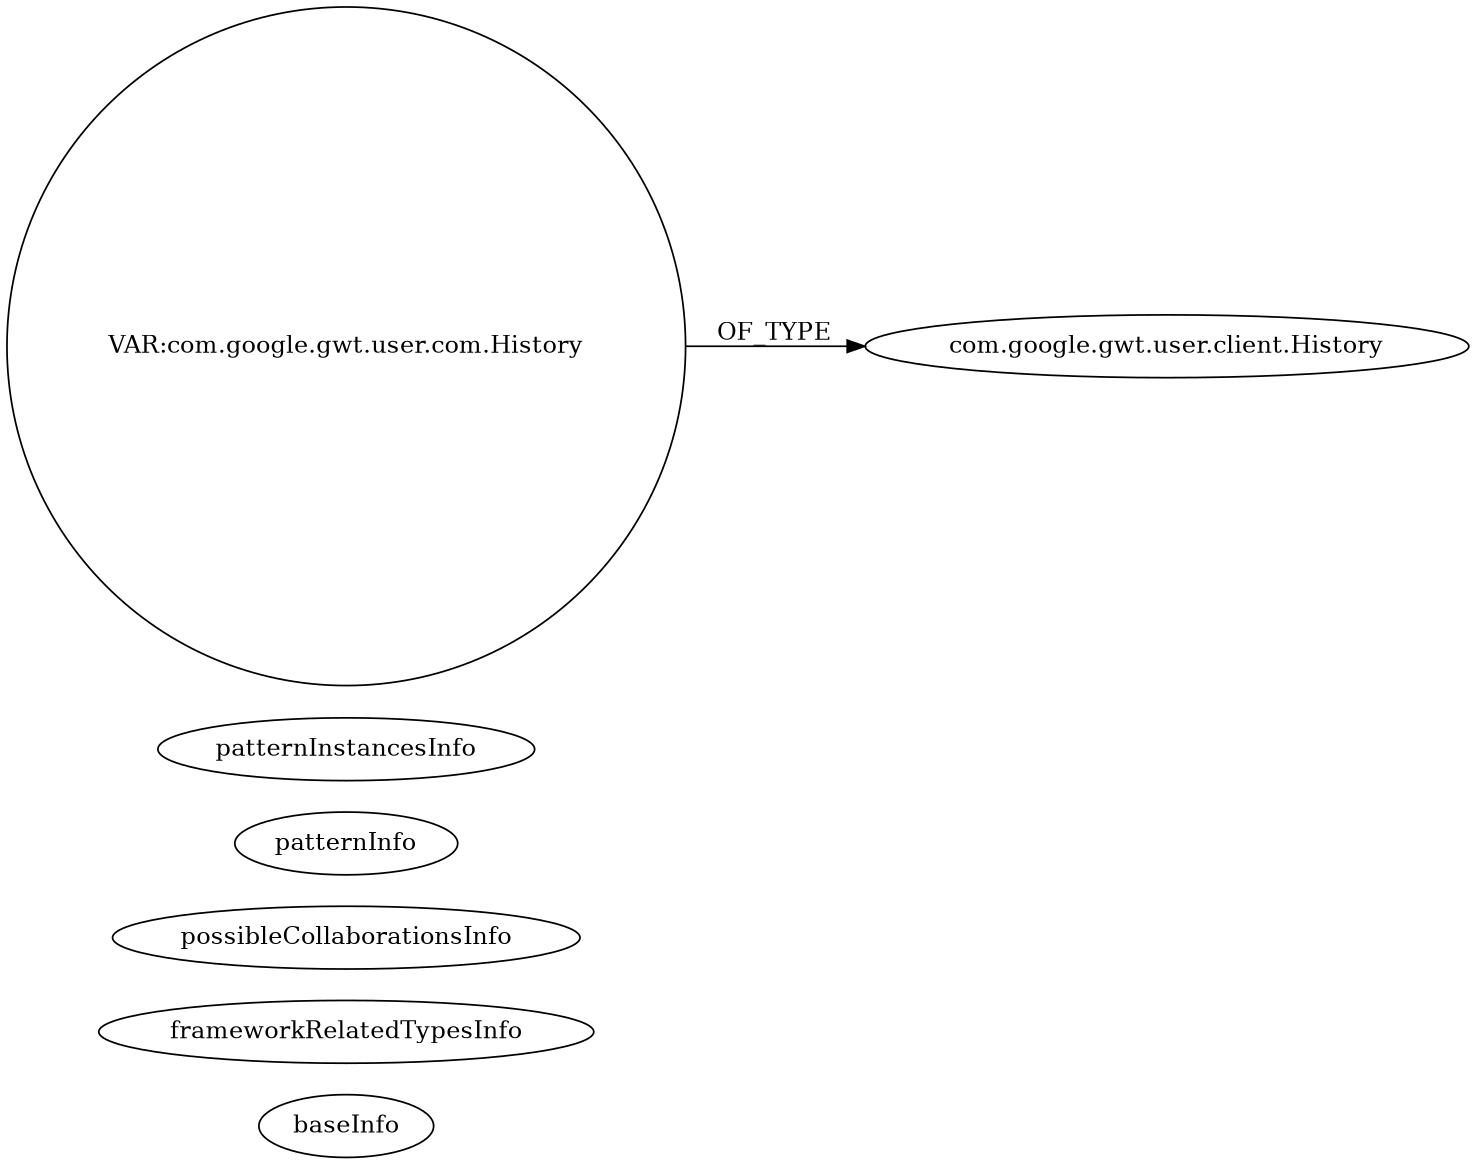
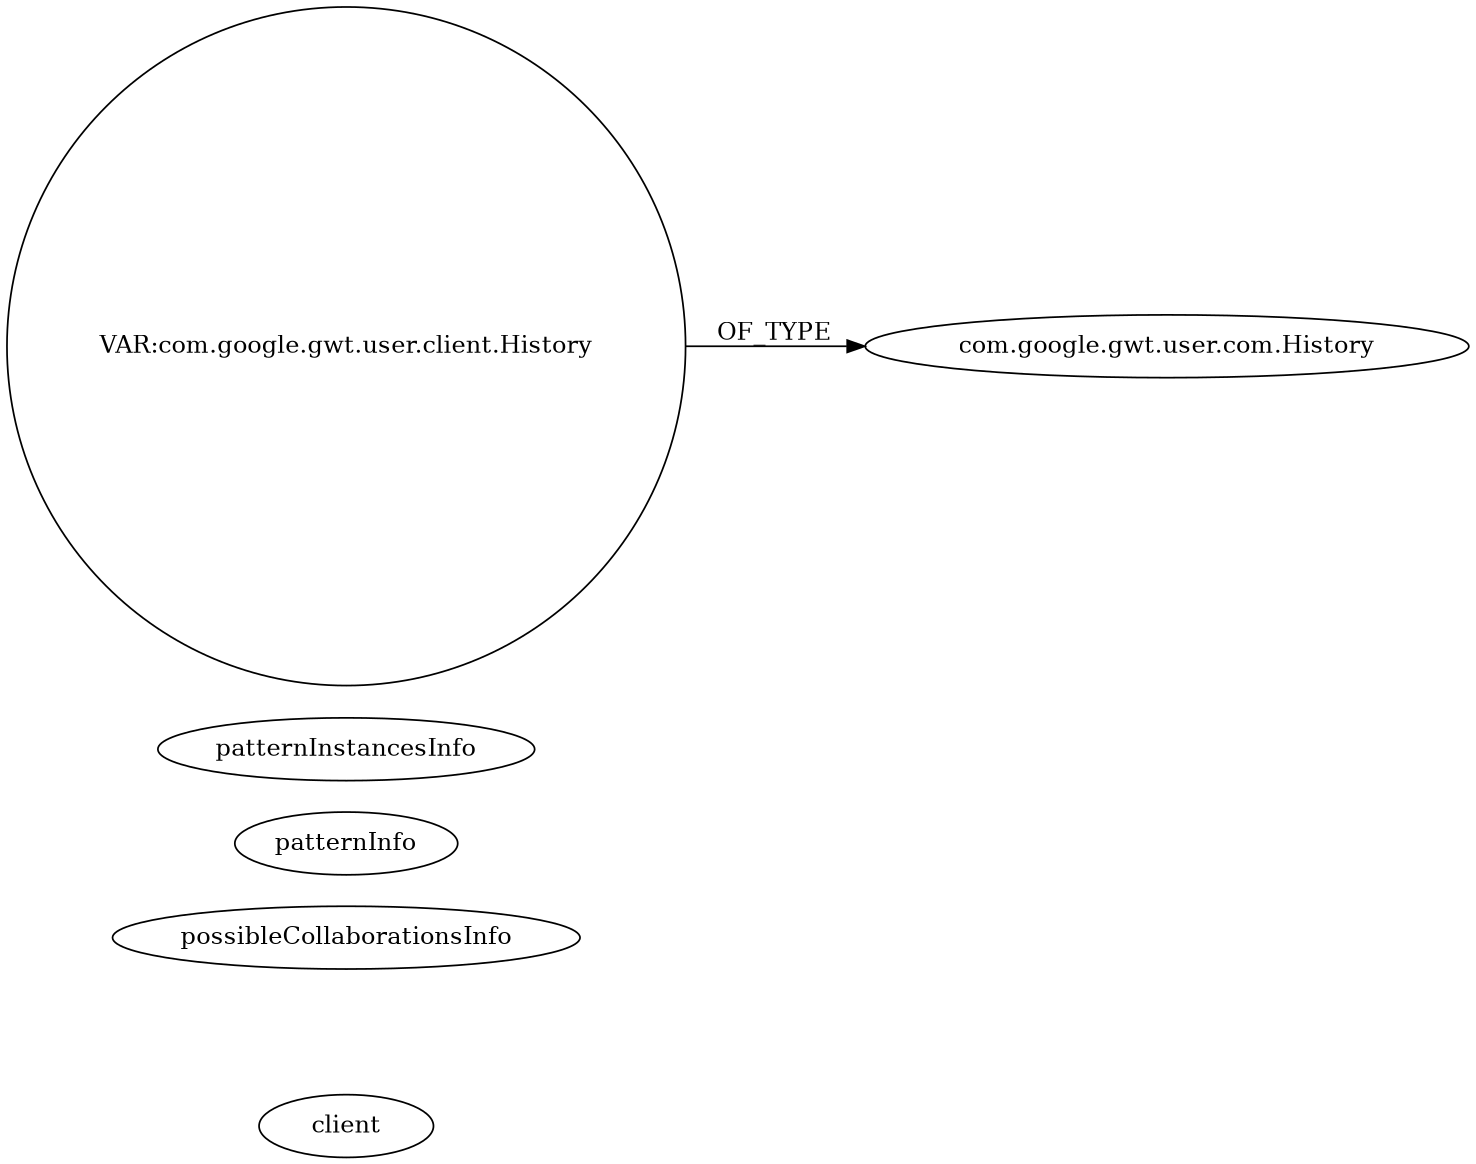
node "VAR:com.google.gwt.user.com.History": label "VAR:com.google.gwt.user.com.History" -> "VAR:com.google.gwt.user.client.History"
node "com.google.gwt.user.client.History": label "com.google.gwt.user.client.History" -> "com.google.gwt.user.com.History"
node "frameworkRelatedTypesInfo": removed
node "baseInfo": label "baseInfo" -> "client"
